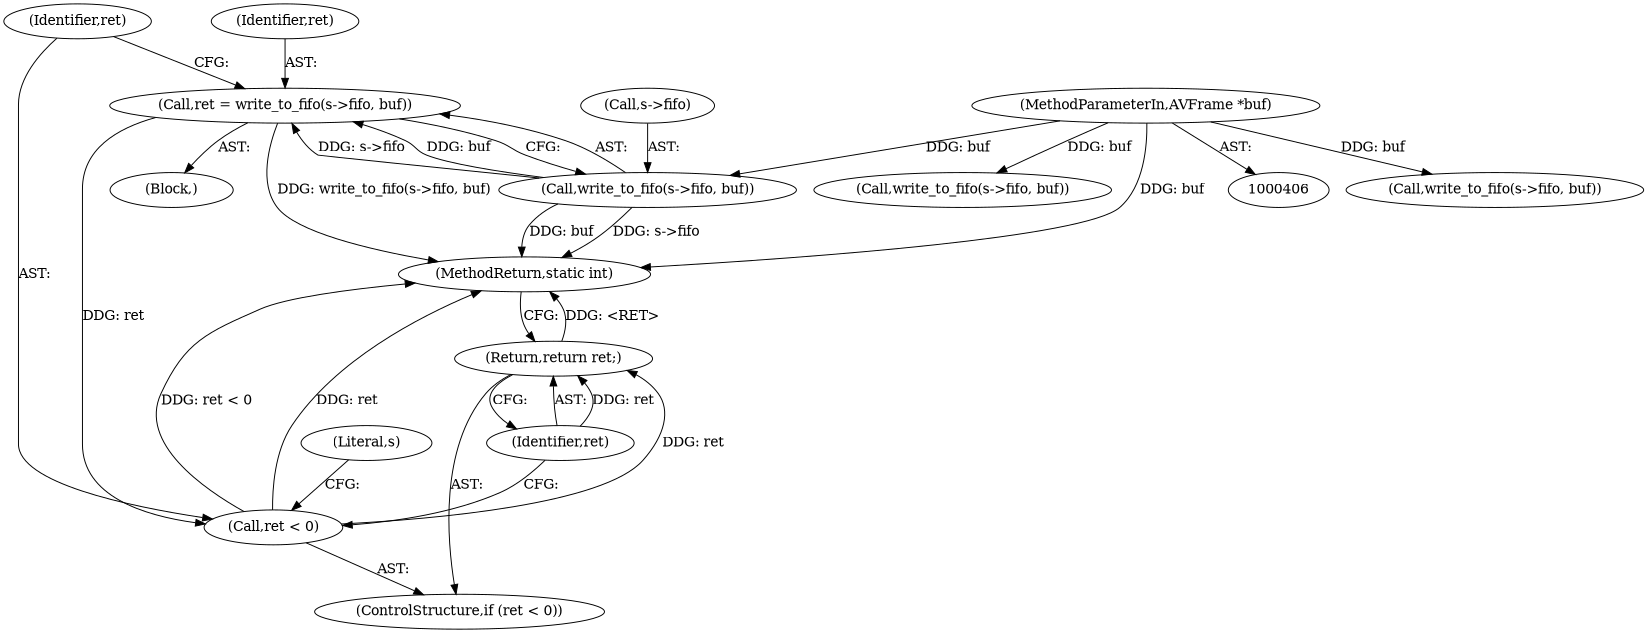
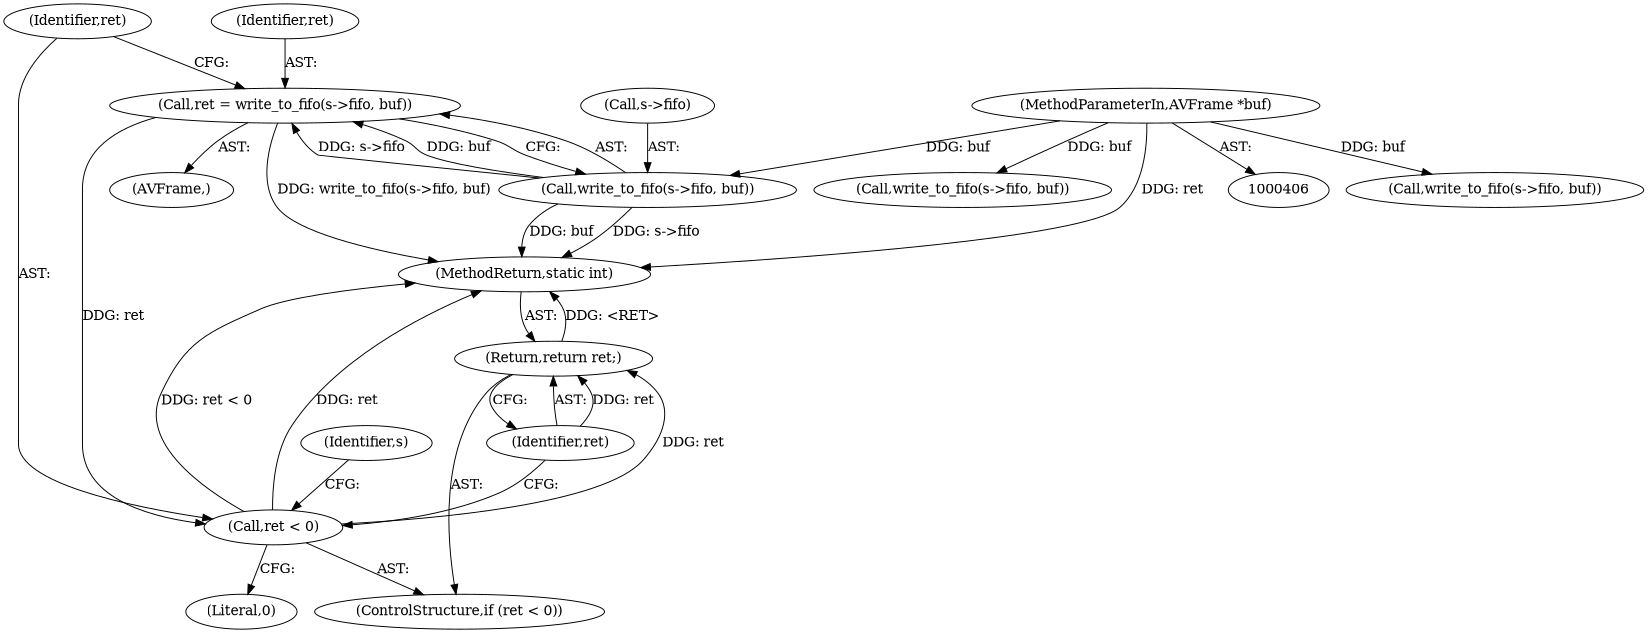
node "(Block,)": label "(Block,)" -> "(AVFrame,)"
edge "(MethodParameterIn,AVFrame *buf)" -> "(MethodReturn,static int)": label "DDG: buf" -> "DDG: ret"
edge "(MethodReturn,static int)" -> "(Return,return ret;)": label "CFG: " -> "AST: "
node "(Literal,s)": label "(Literal,s)" -> "(Identifier,s)"
node "(Literal,0)": added
